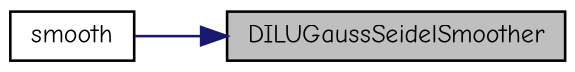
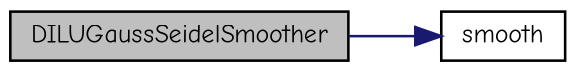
edge "smooth" -> "DILUGaussSeidelSmoother": reversed
